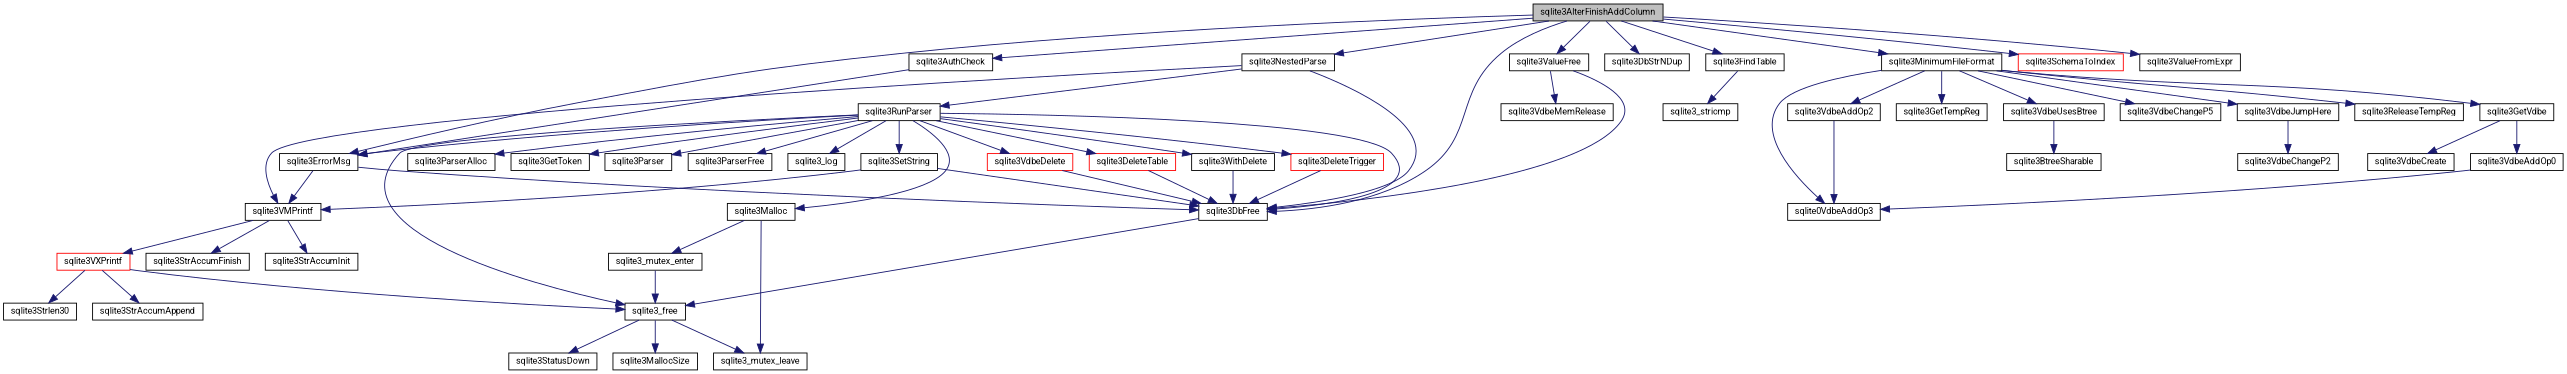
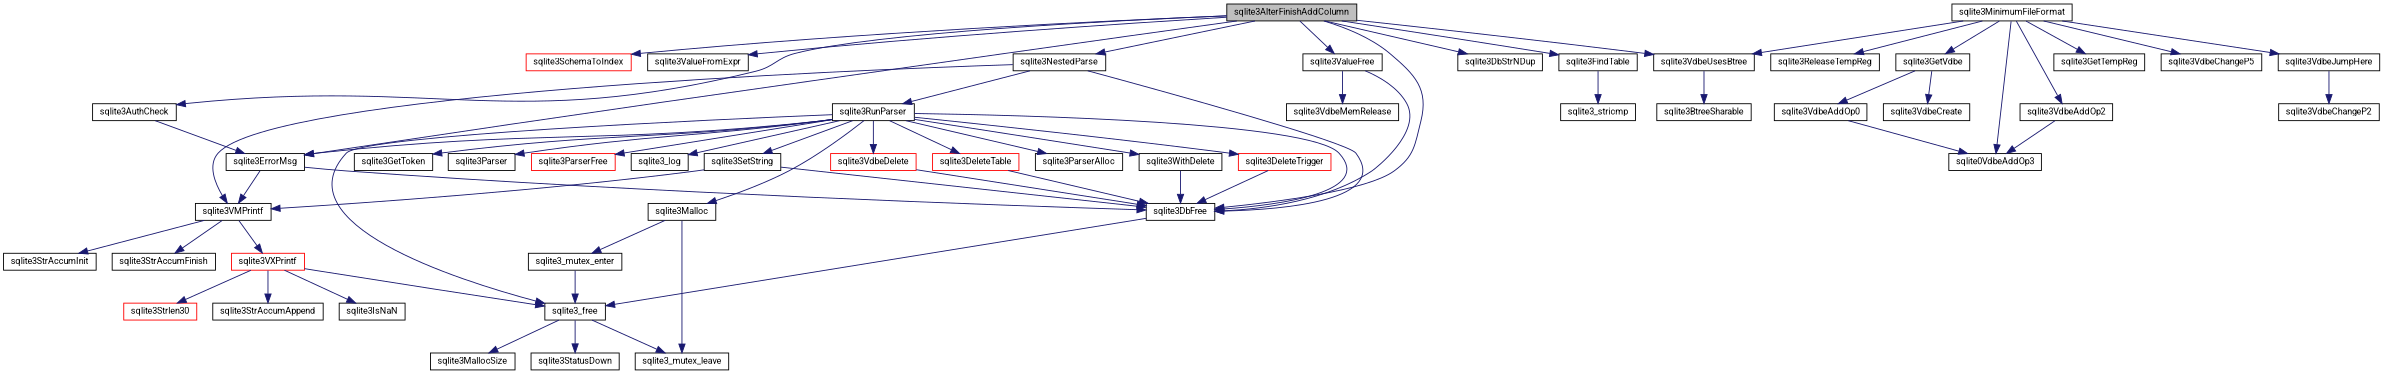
edge "sqlite3AlterFinishAddColumn" -> "sqlite3MinimumFileFormat": now "sqlite3AlterFinishAddColumn" -> "sqlite3VdbeUsesBtree"
node "sqlite3ParserFree": color black -> red
node "sqlite3Strlen30": color black -> red
node "sqlite3IsNaN": added
